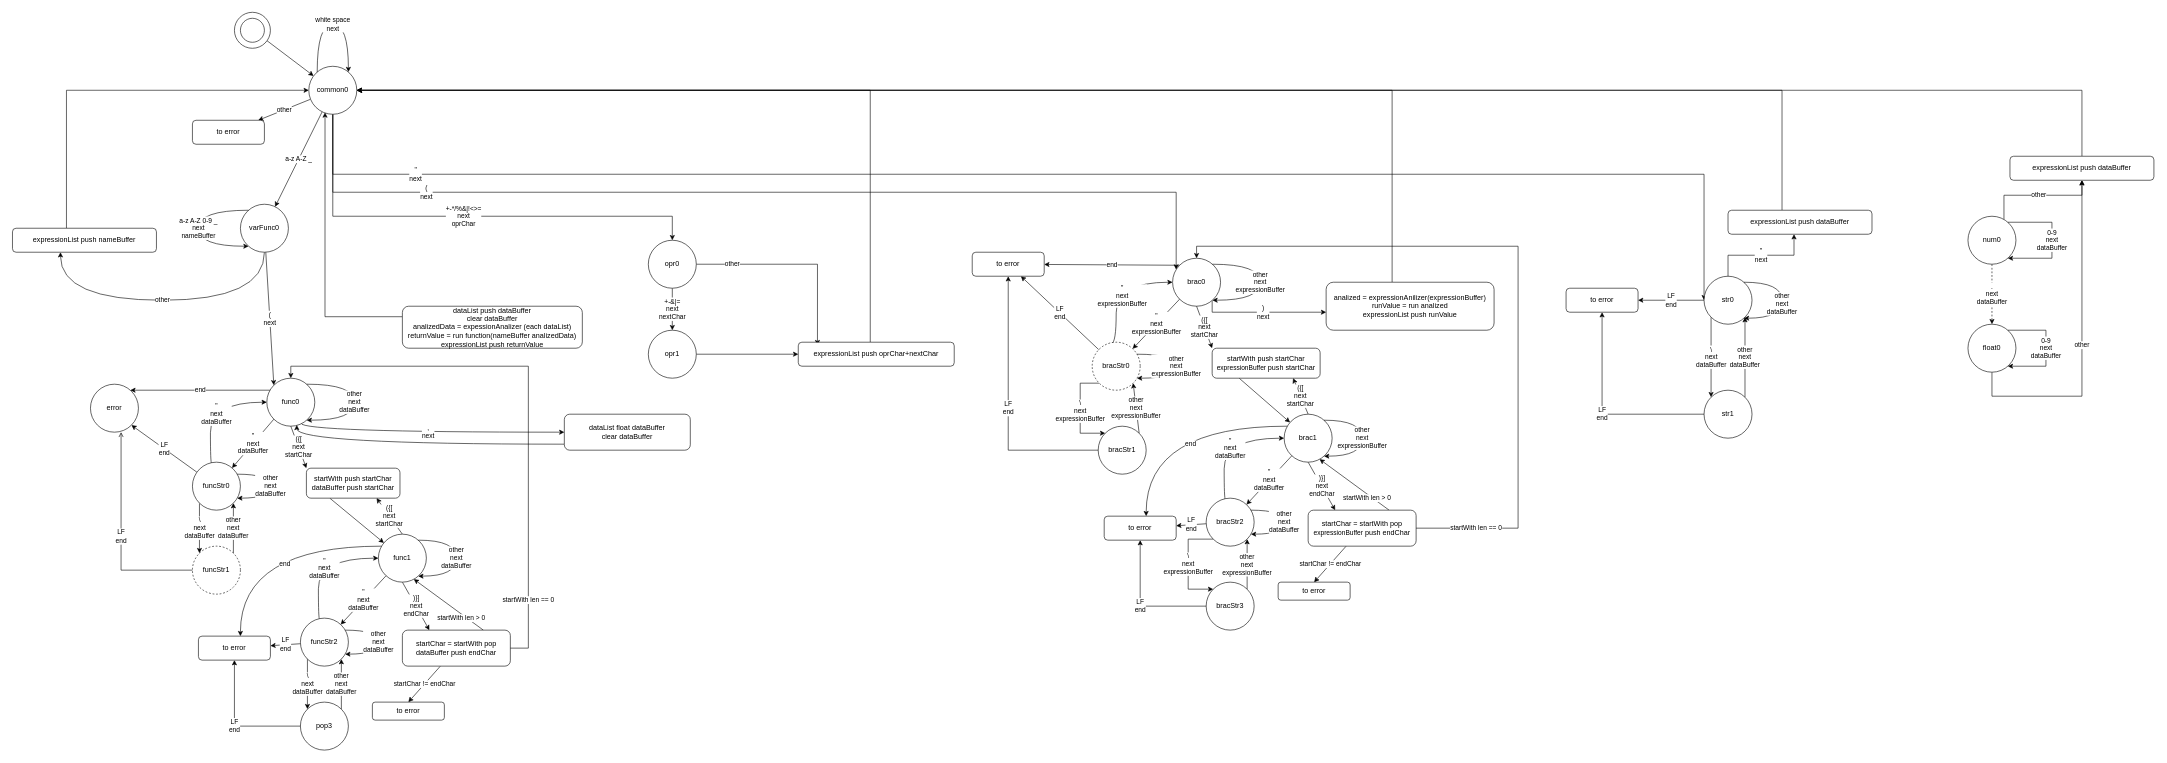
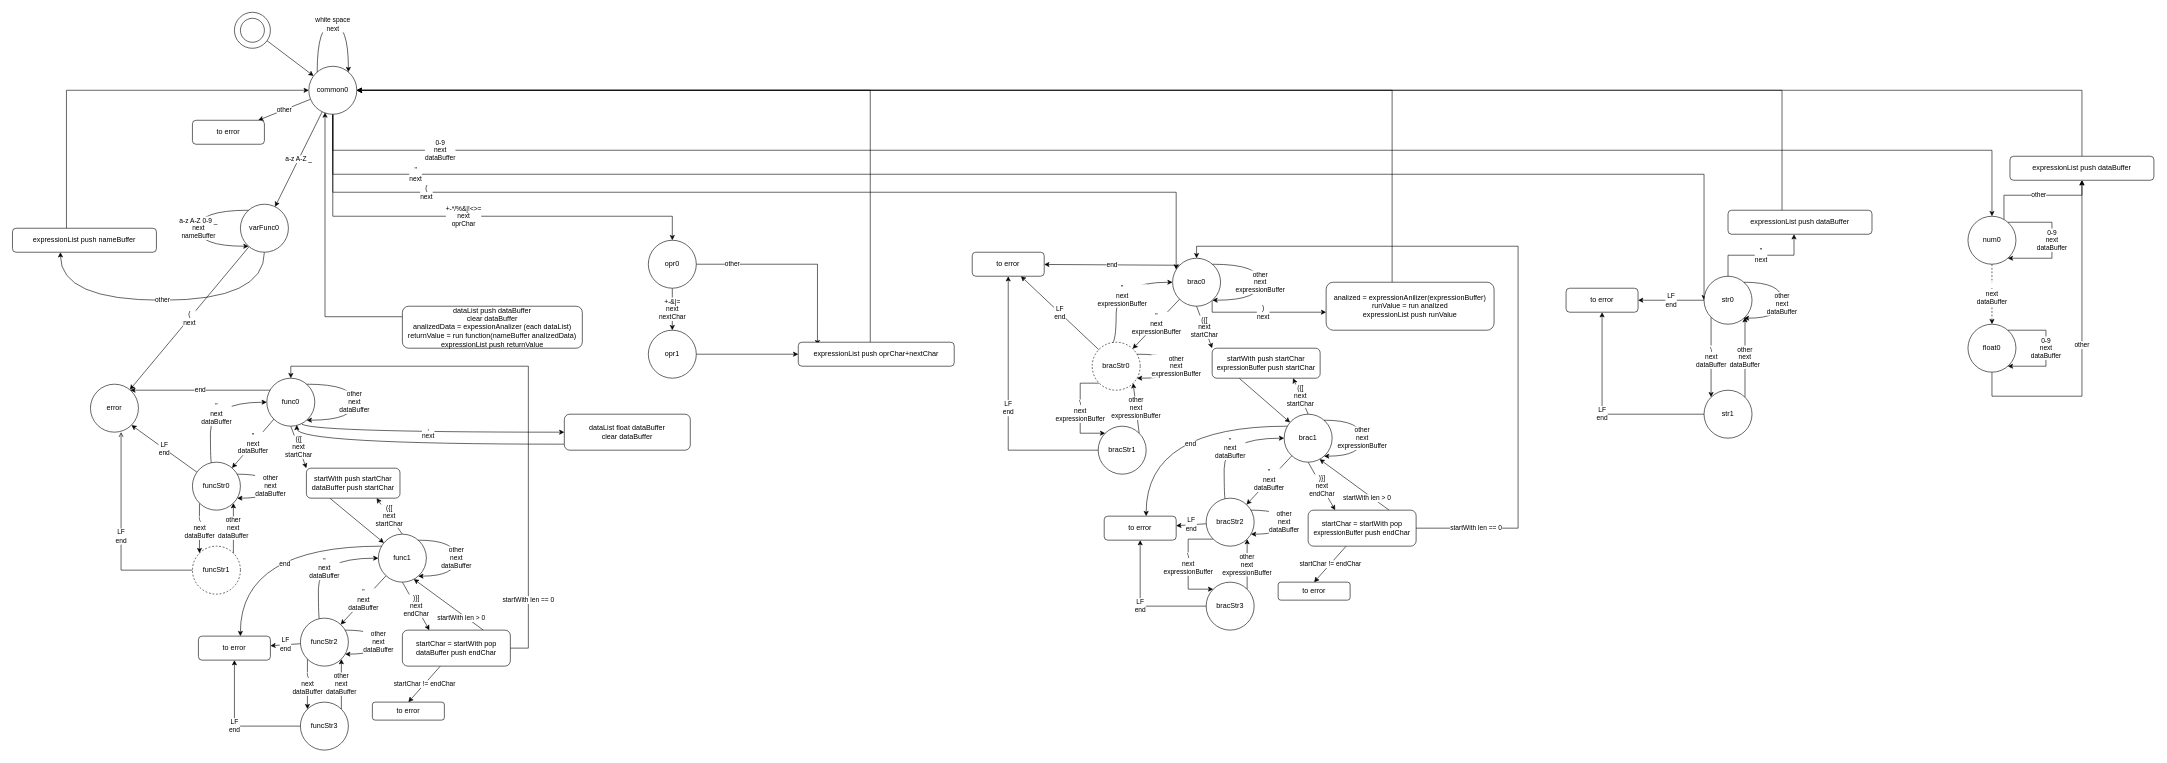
edge "common0" -> "num0": added, label "0-9 next dataBuffer"
edge "varFunc0" -> "func0": now "varFunc0" -> "error"
node "pop3": label "pop3" -> "funcStr3"
